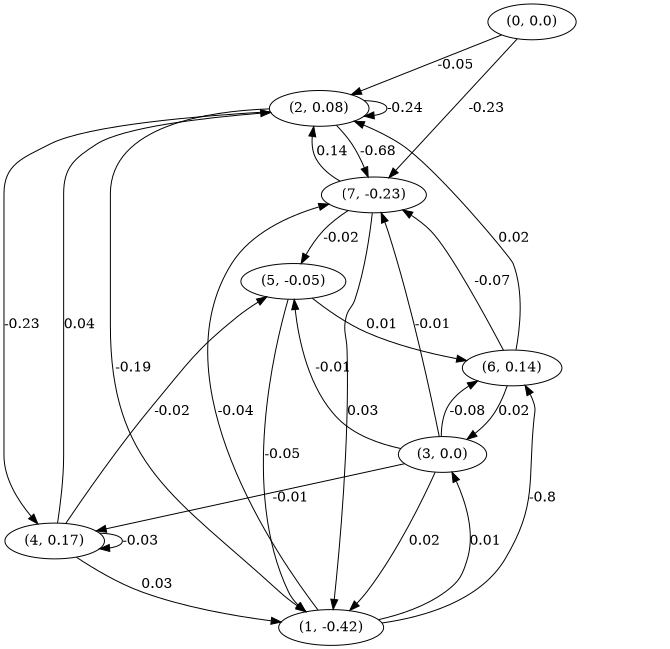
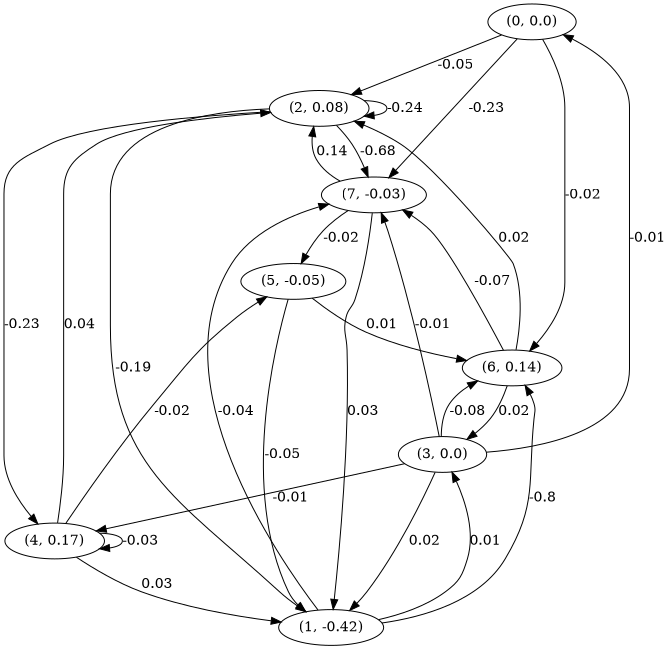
edge "(0, 0.0)" -> "(6, 0.14)": added, label "-0.02"
node "(7, -0.23)": label "(7, -0.23)" -> "(7, -0.03)"
edge "(3, 0.0)" -> "(5, -0.05)": now "(3, 0.0)" -> "(0, 0.0)"
